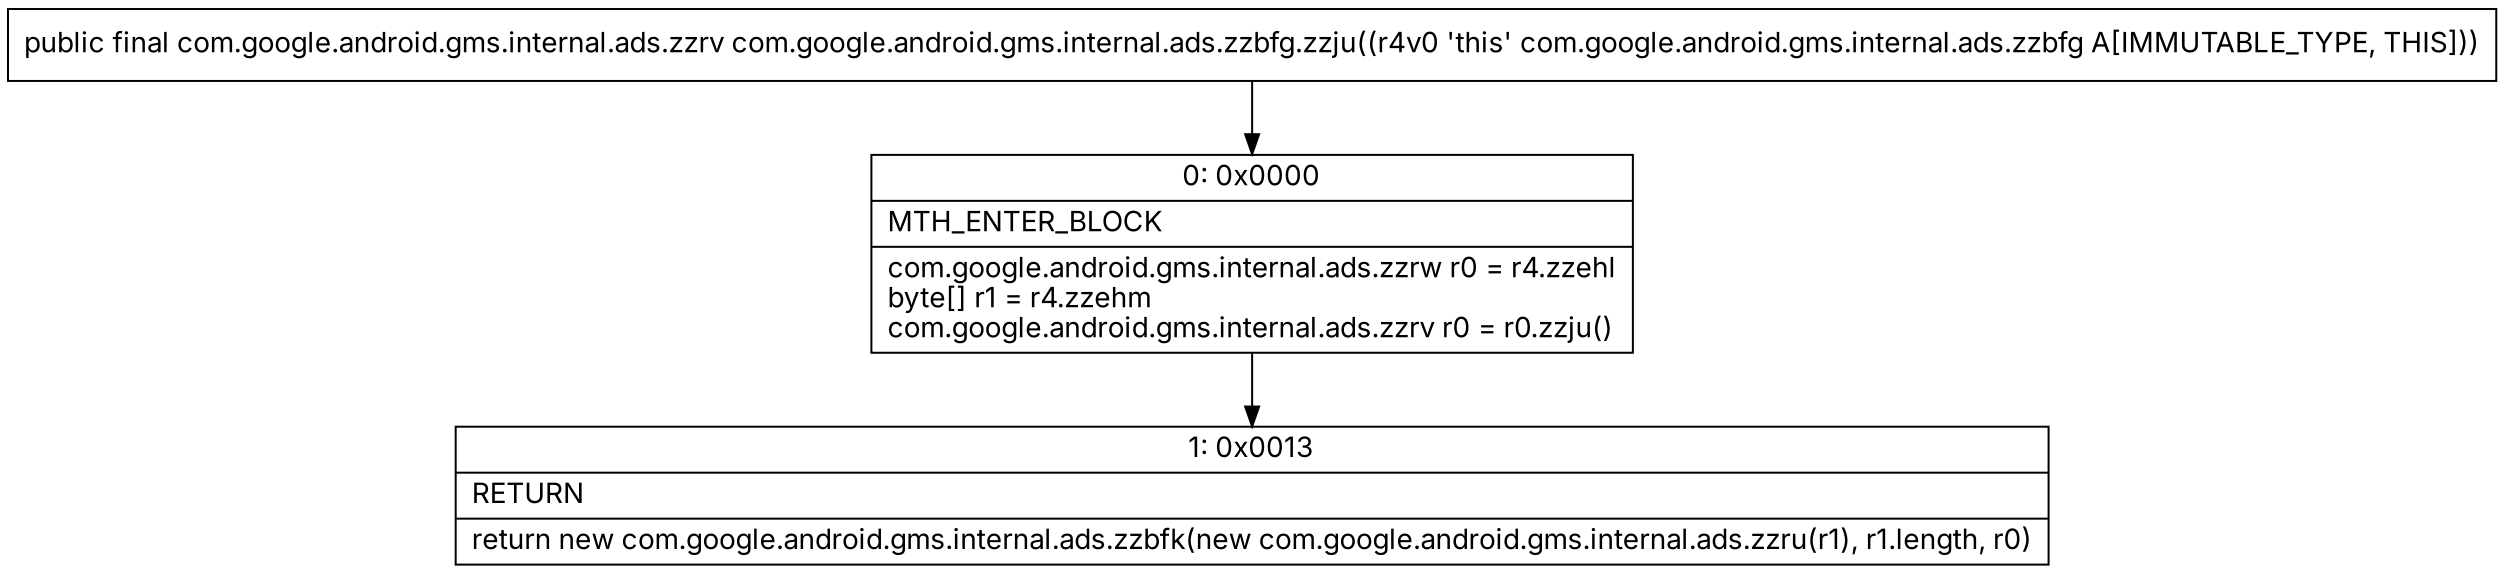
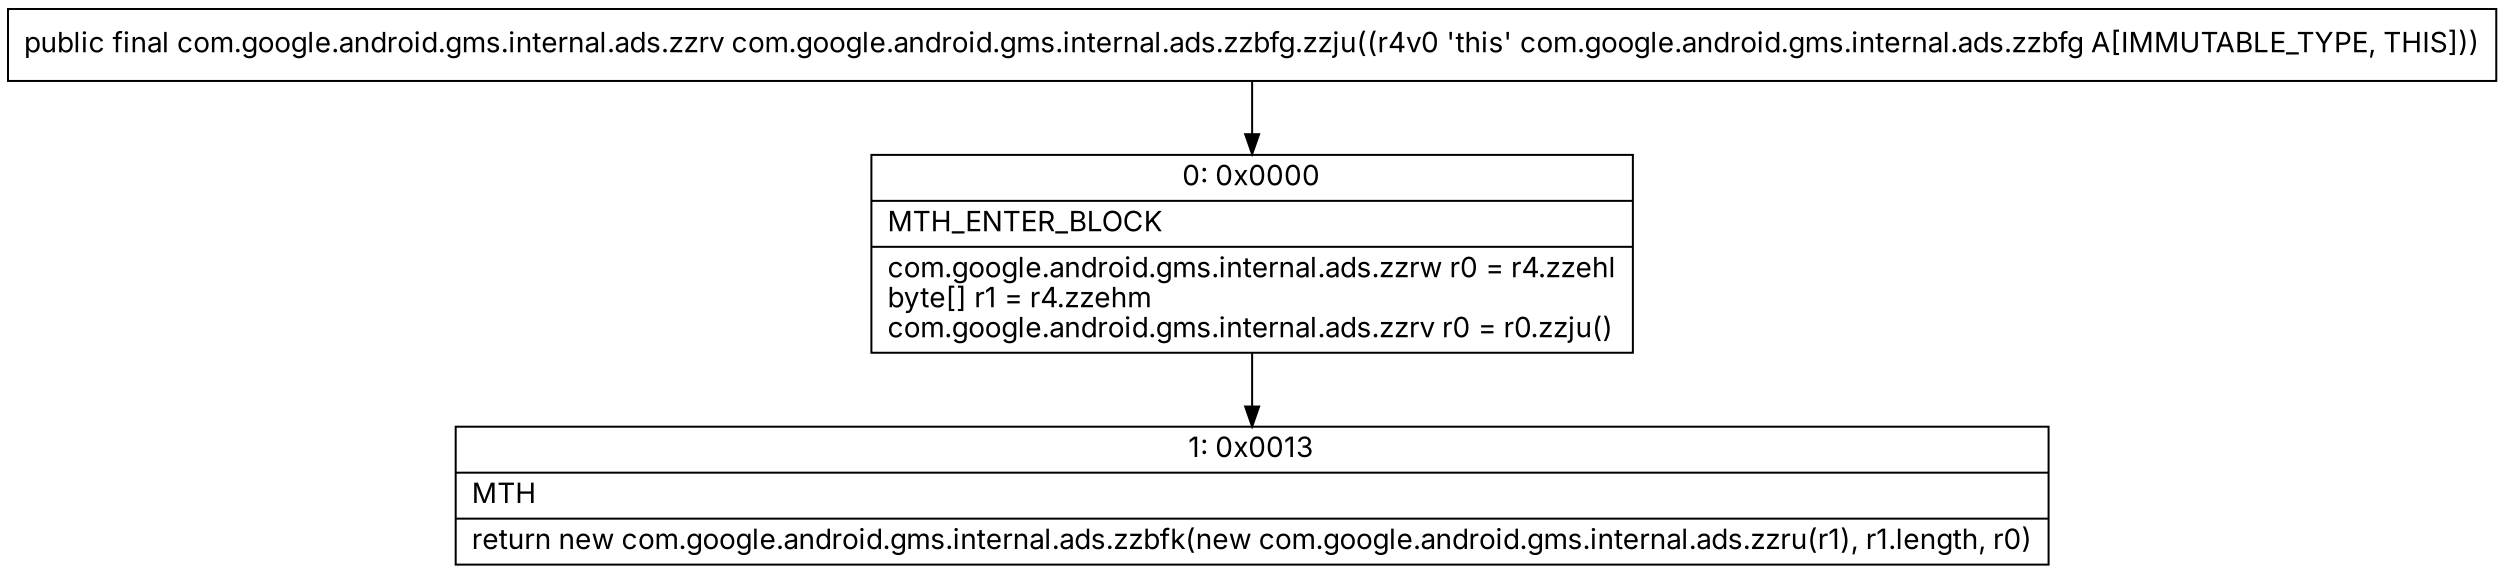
node "1: 0x0013": text "RETURN" -> "MTH"
